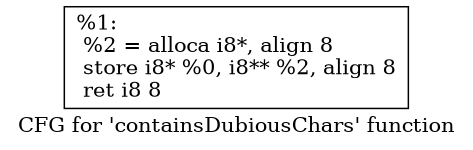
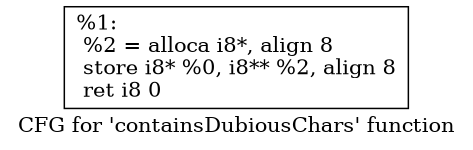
node "%1:": text "ret i8 8" -> "ret i8 0"
